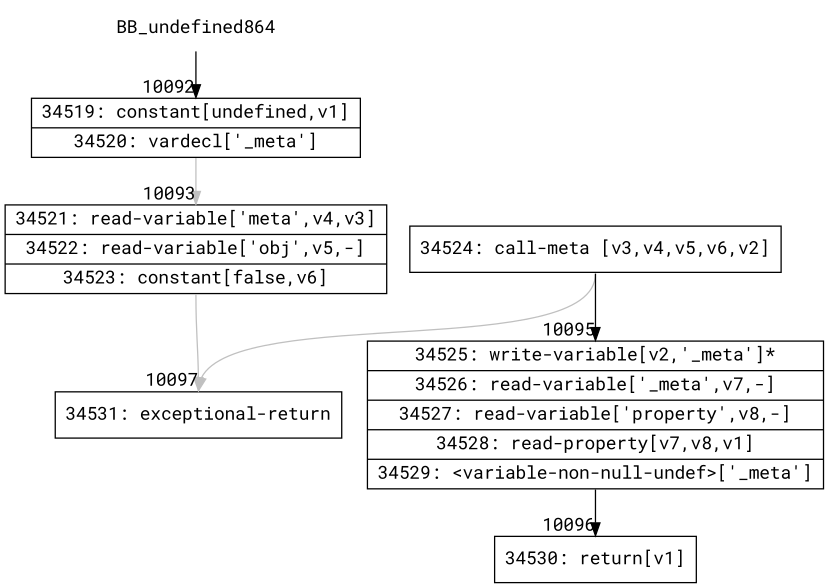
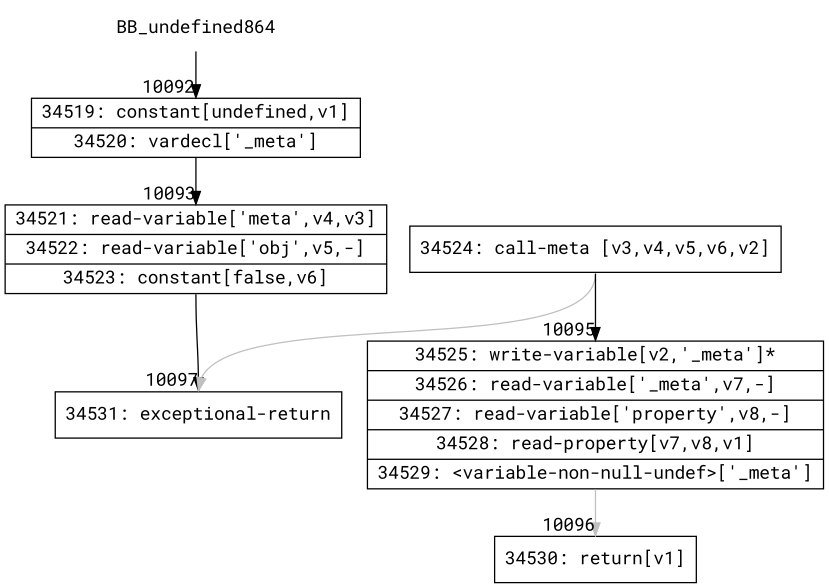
edge "34519: constant[undefined,v1]" -> "34521: read-variable['meta',v4,v3]": color gray -> black
edge "34521: read-variable['meta',v4,v3]" -> "34531: exceptional-return": color gray -> black
edge "34525: write-variable[v2,'_meta']*" -> "34530: return[v1]": color black -> gray
